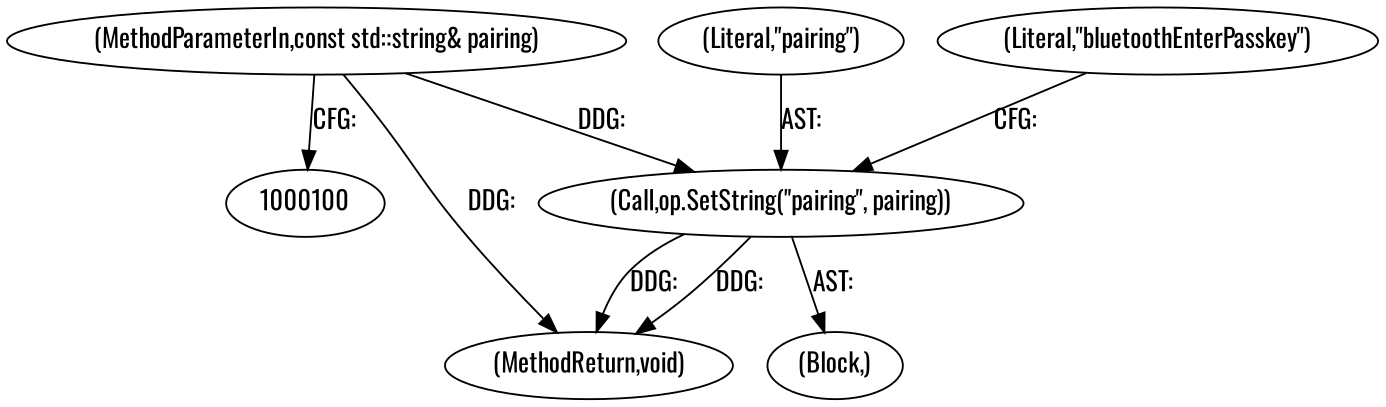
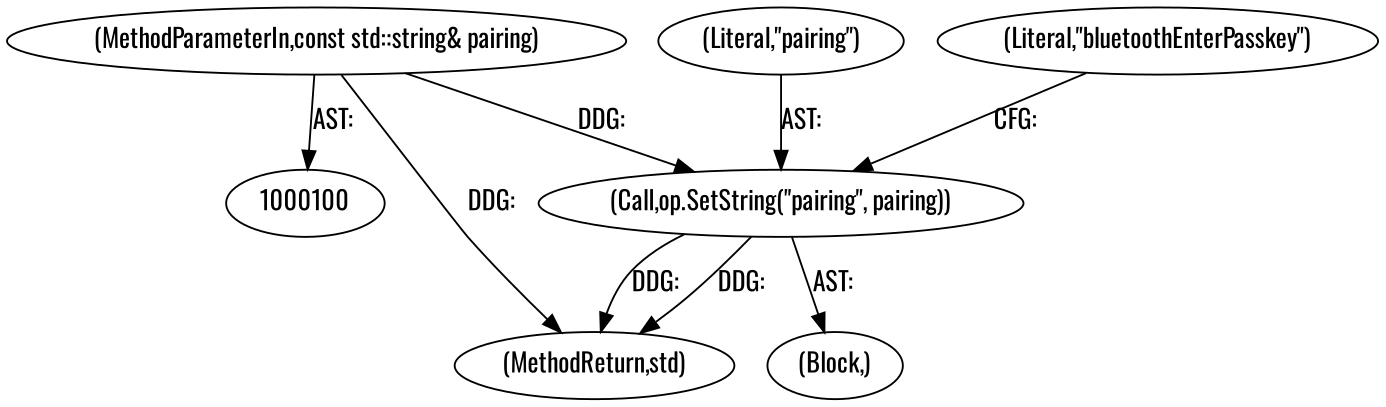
edge "(MethodParameterIn,const std::string& pairing)" -> "1000100": label "CFG: " -> "AST: "
node "(MethodReturn,void)": label "(MethodReturn,void)" -> "(MethodReturn,std)"
